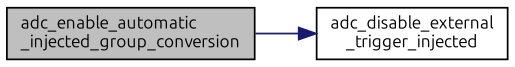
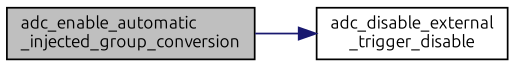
node "adc_disable_external _trigger_injected": label "adc_disable_external _trigger_injected" -> "adc_disable_external _trigger_disable"
